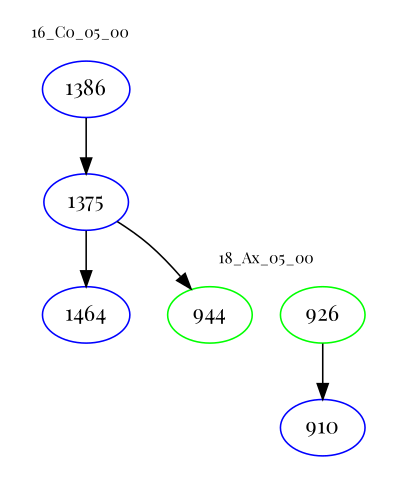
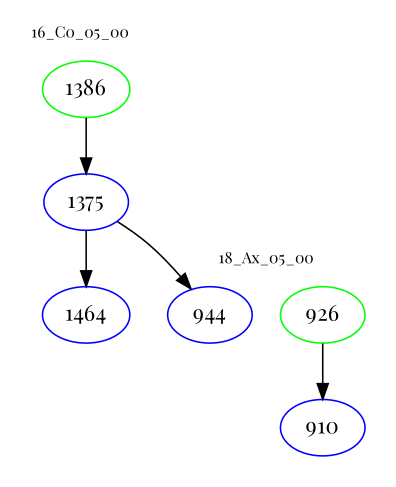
node "1386": color blue -> green
node "944": color green -> blue
